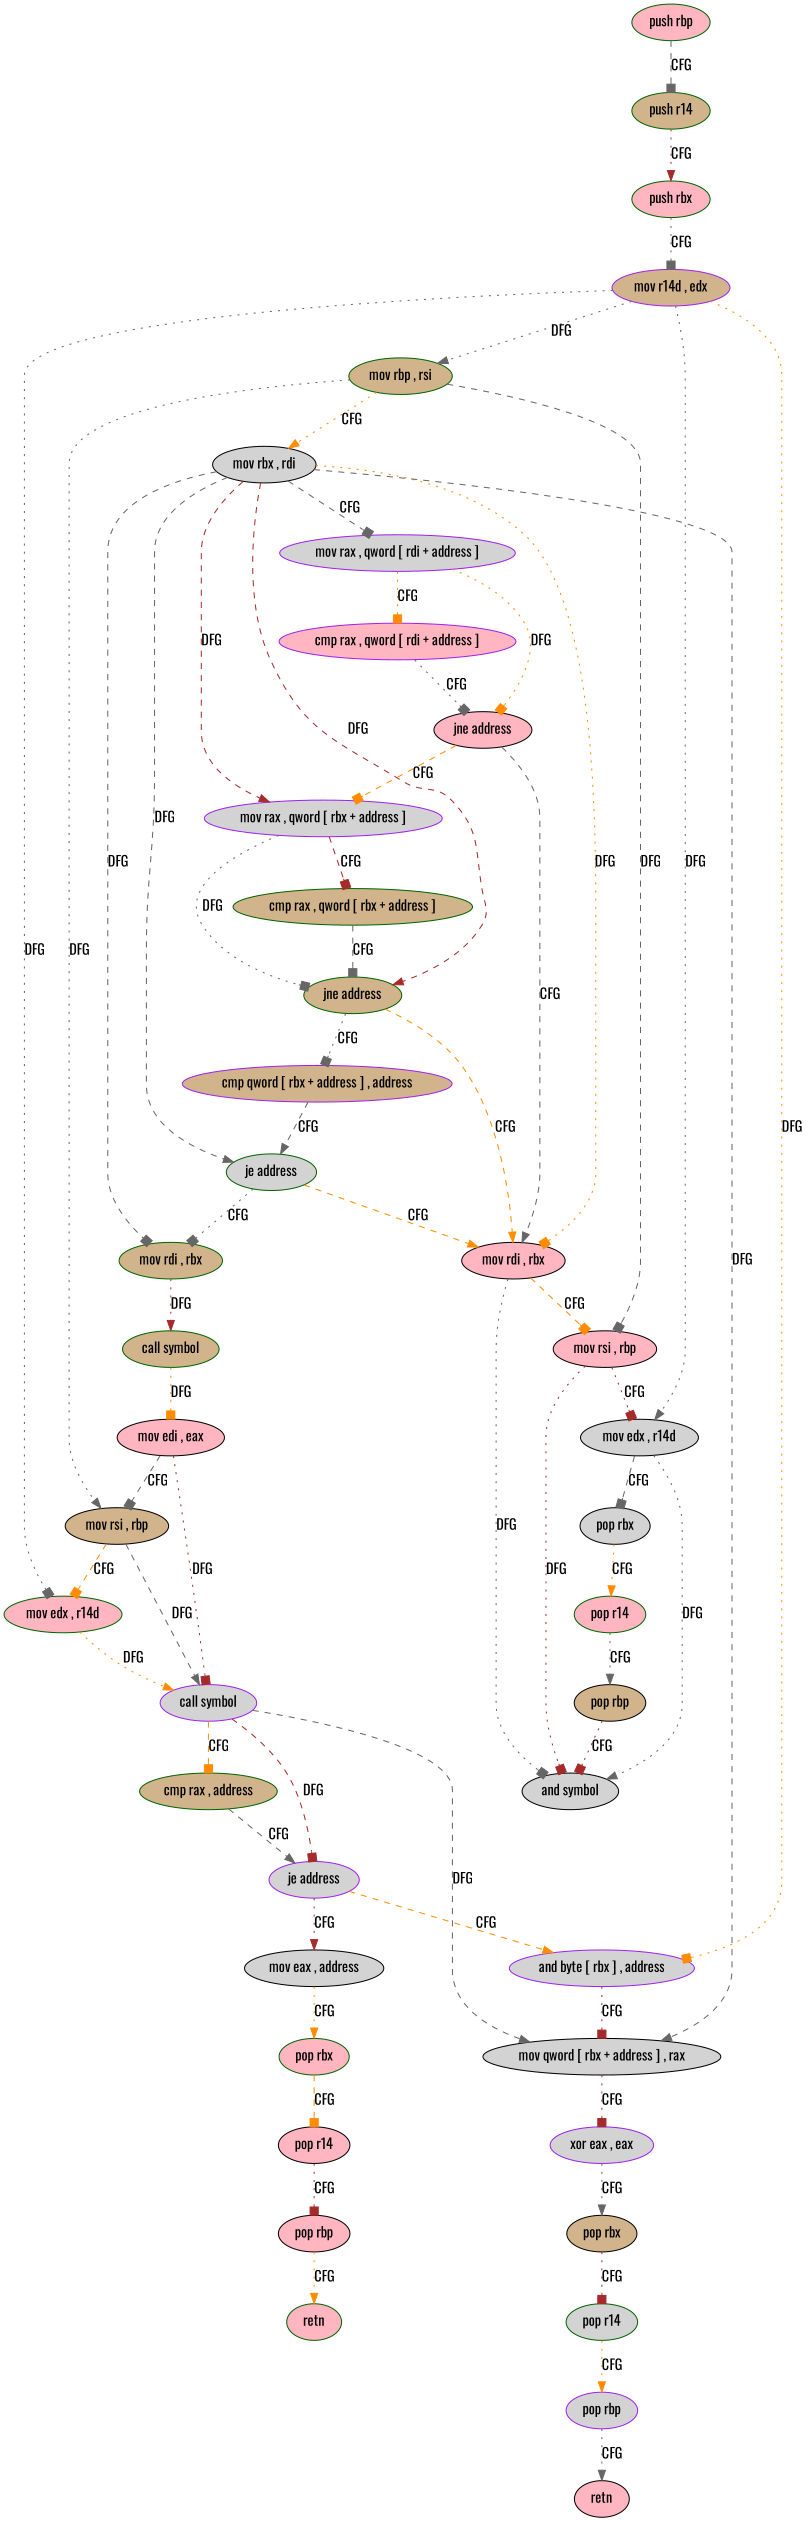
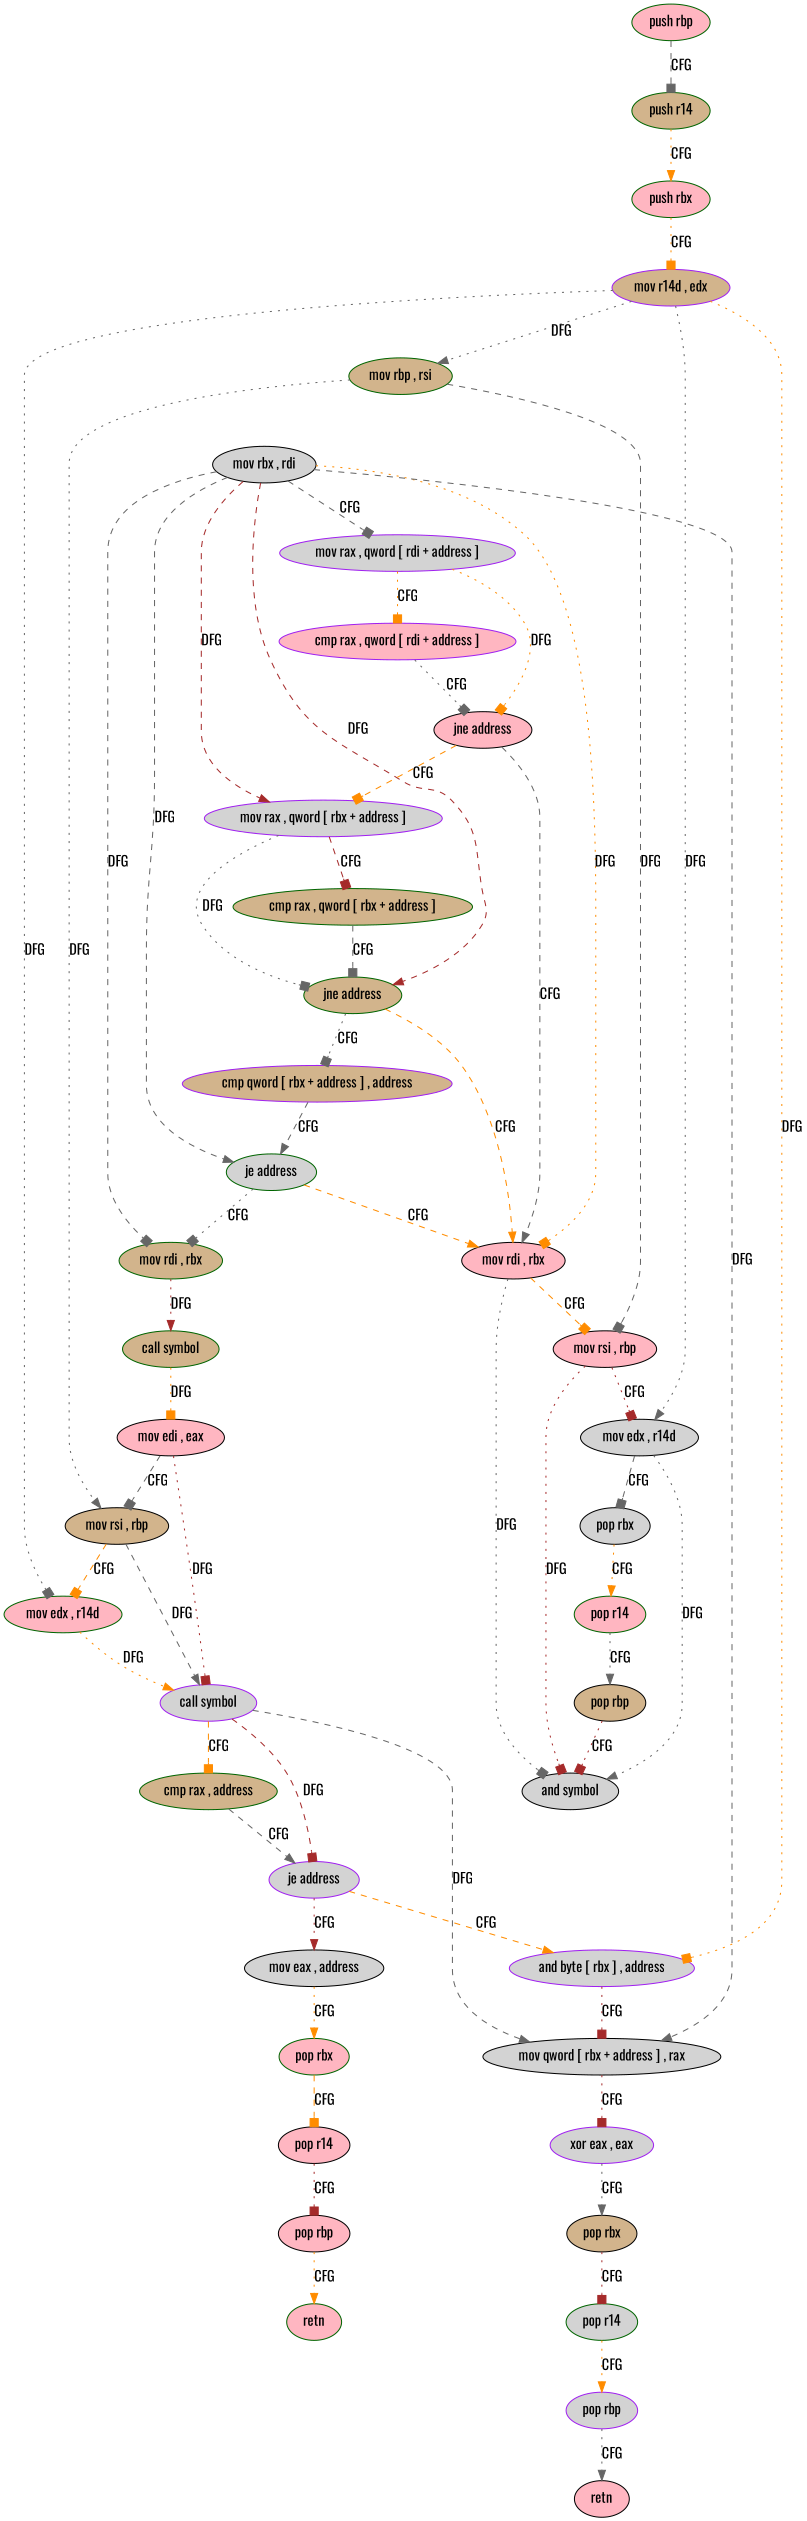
edge "push r14" -> "push rbx": color brown -> darkorange
edge "push rbx" -> "mov r14d , edx": color gray40 -> darkorange
edge "mov rbp , rsi" -> "mov rbx , rdi": removed, label "CFG"
